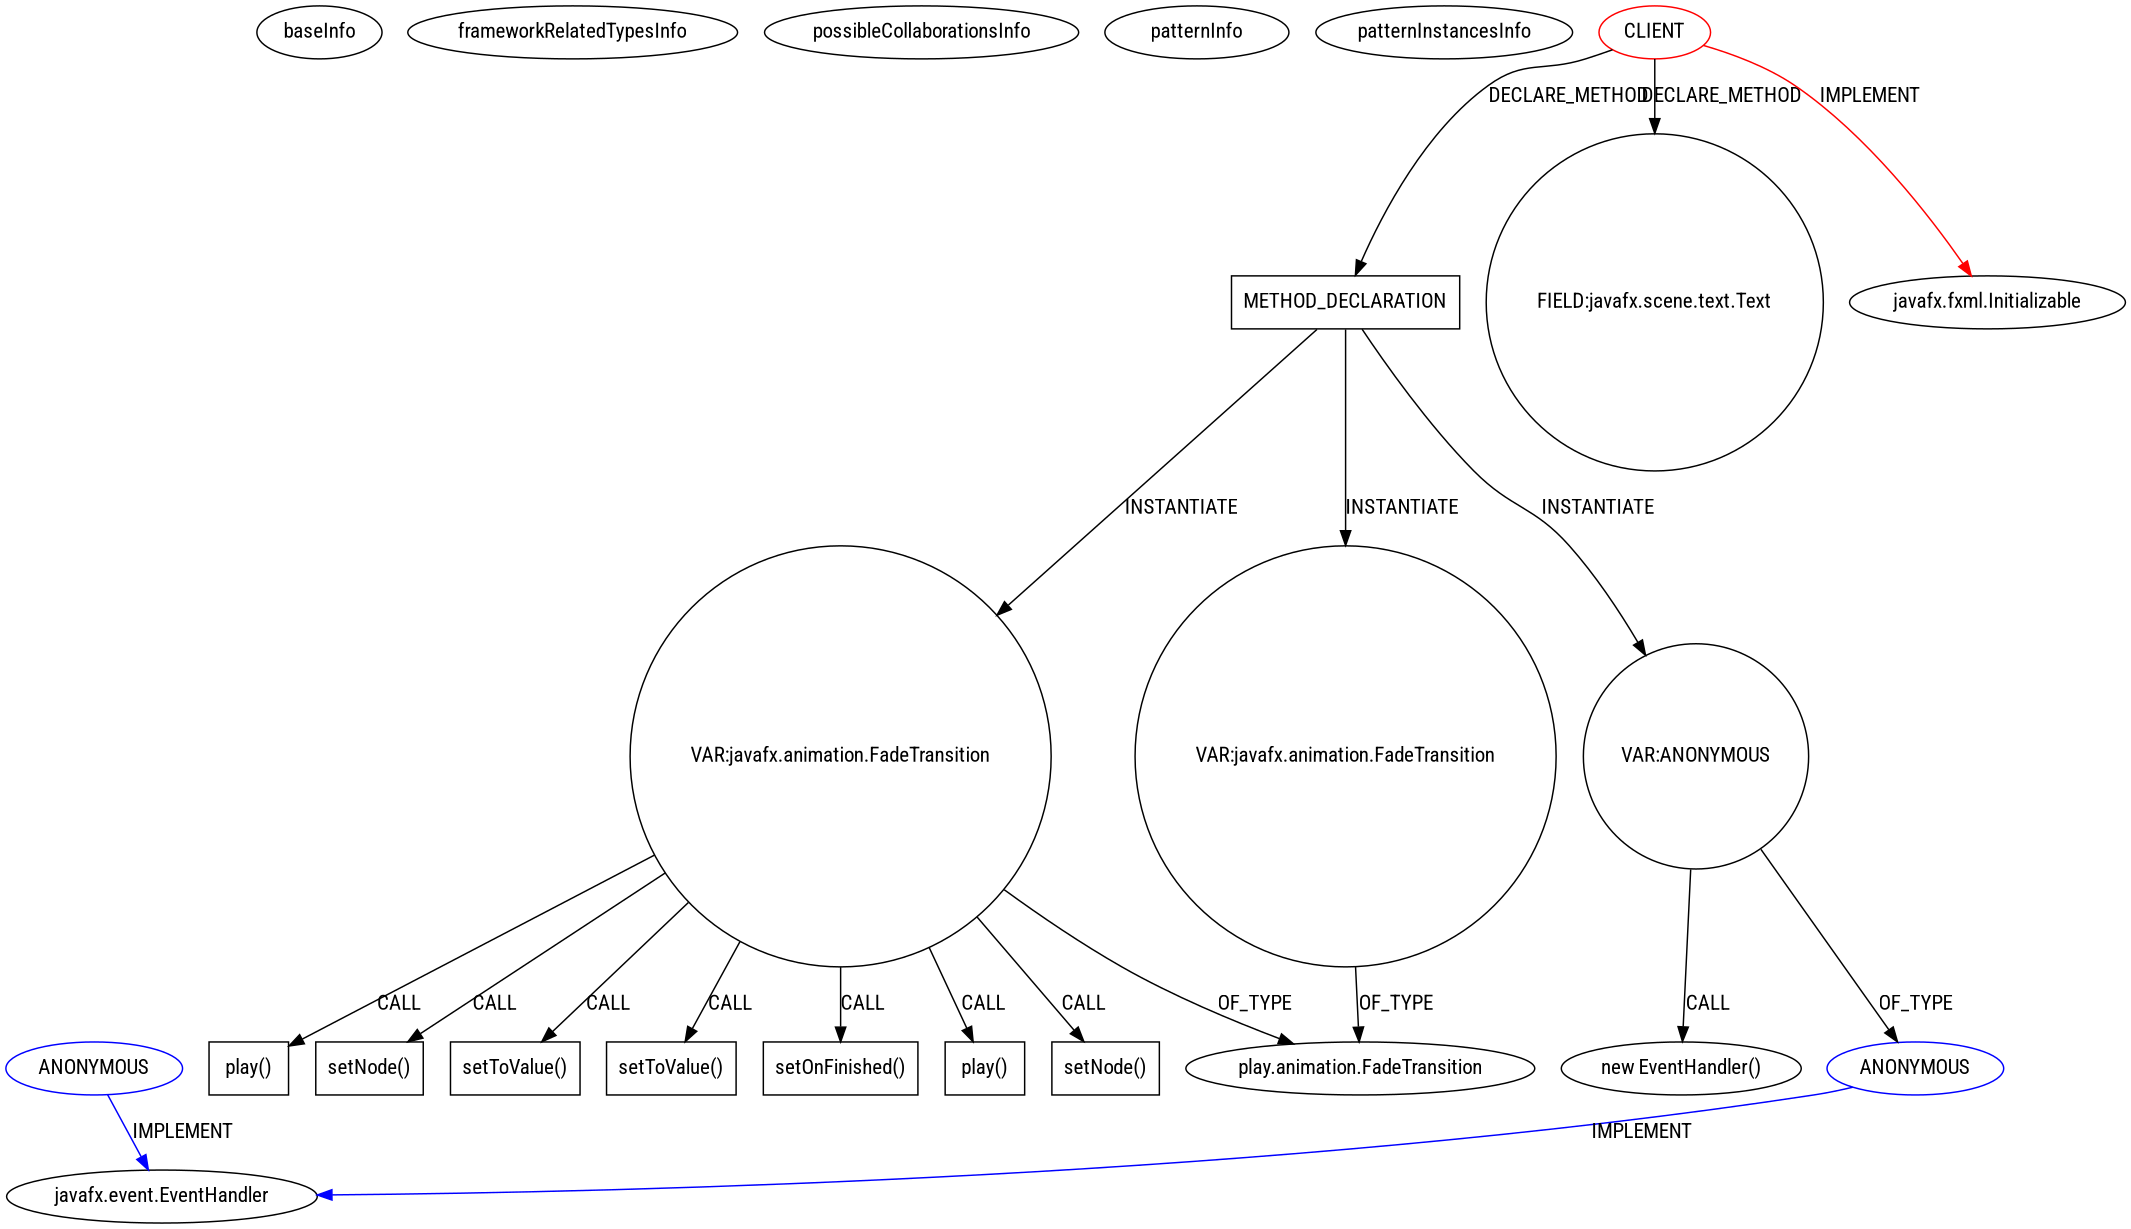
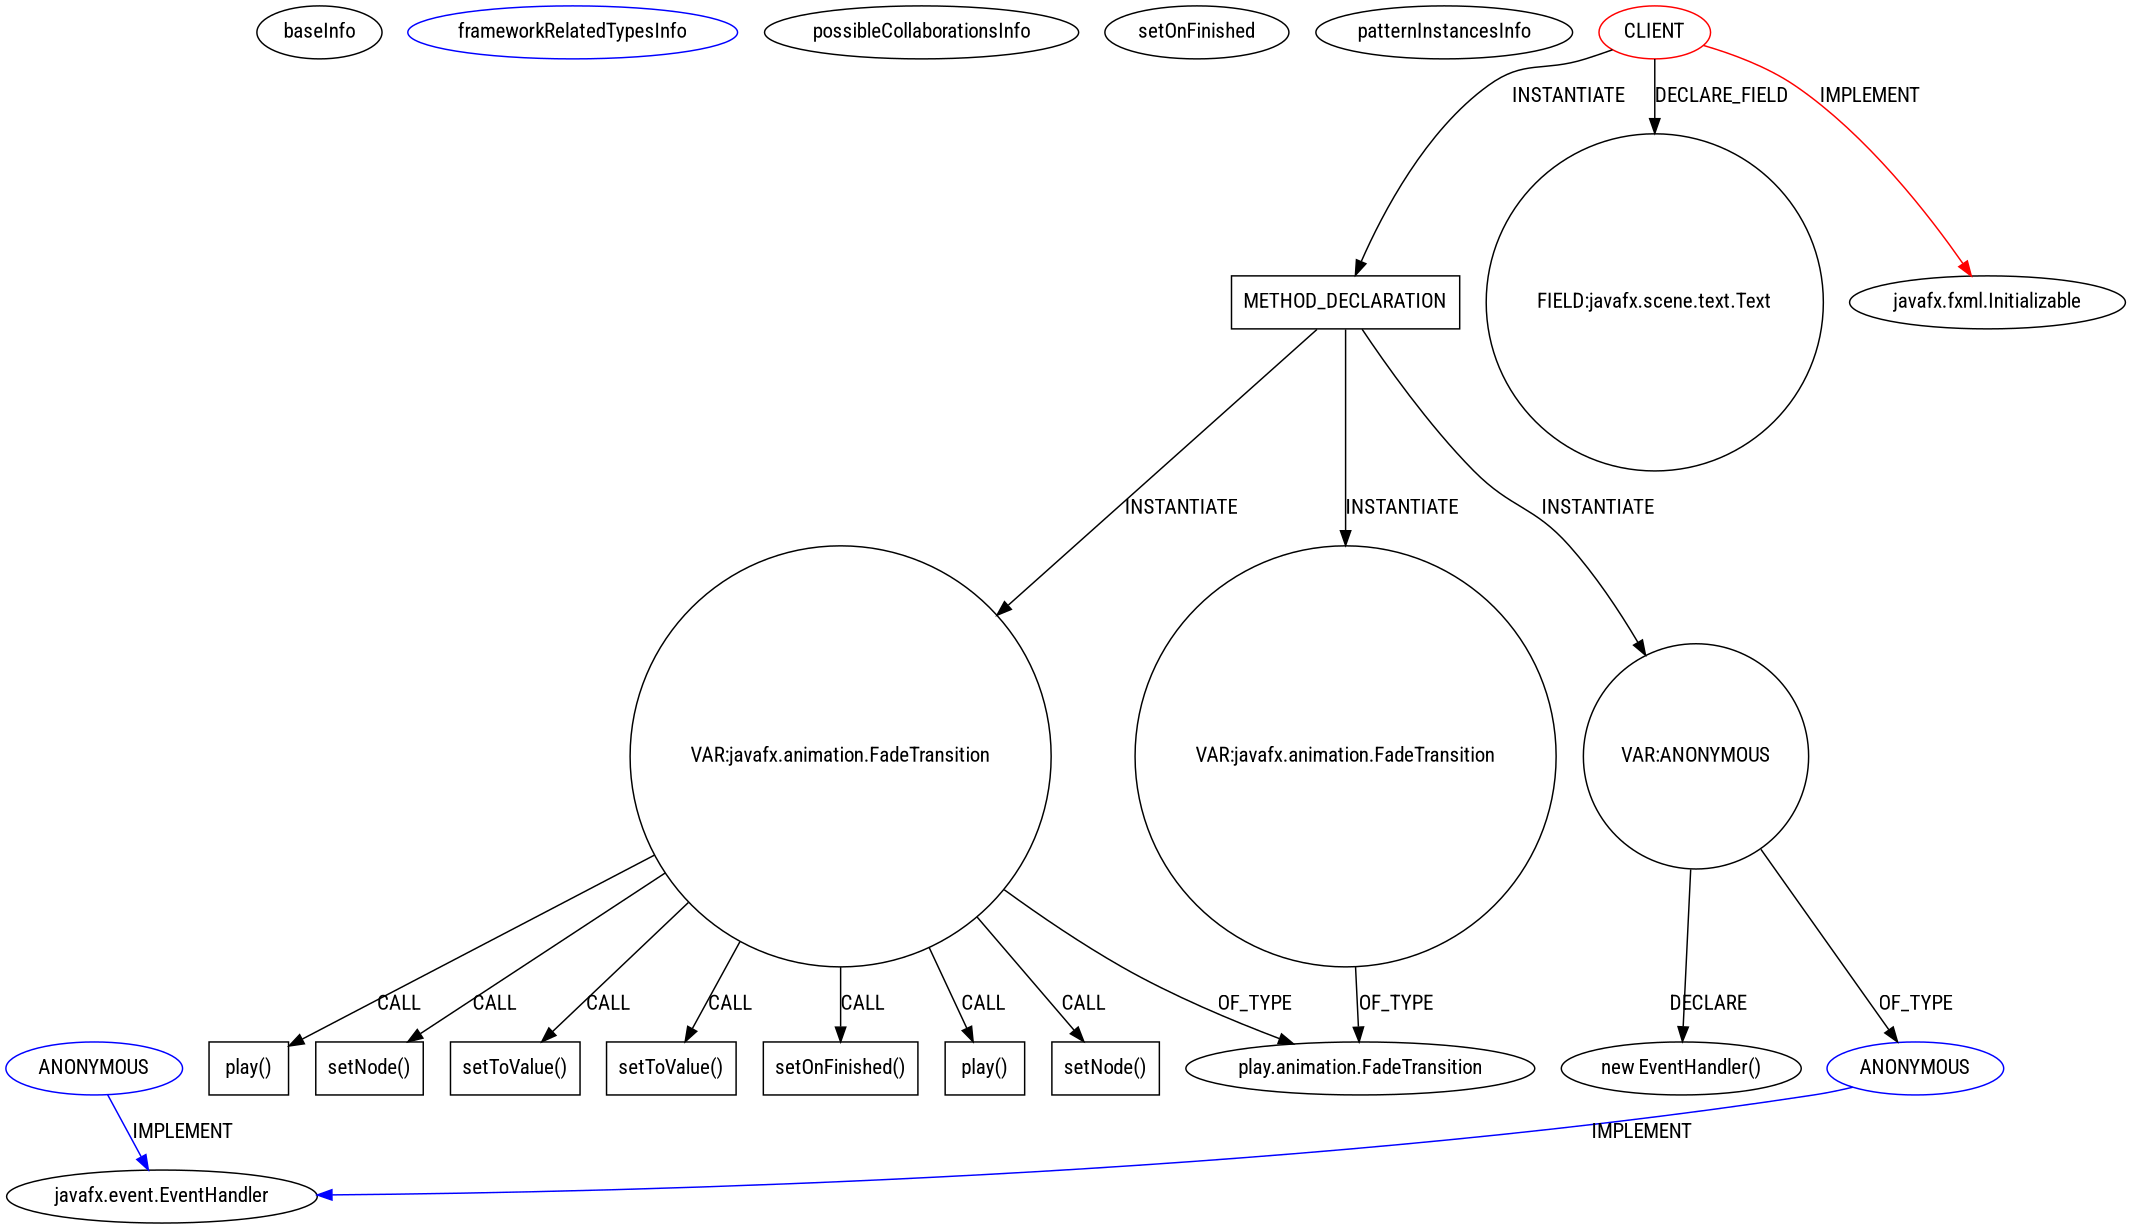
node "frameworkRelatedTypesInfo": color black -> blue
node "patternInfo": label "patternInfo" -> "setOnFinished"
edge "CLIENT" -> "METHOD_DECLARATION": label "DECLARE_METHOD" -> "INSTANTIATE"
edge "CLIENT" -> "FIELD:javafx.scene.text.Text": label "DECLARE_METHOD" -> "DECLARE_FIELD"
edge "VAR:ANONYMOUS" -> "new EventHandler()": label "CALL" -> "DECLARE"
